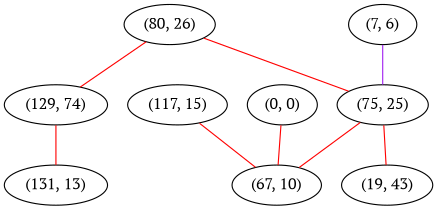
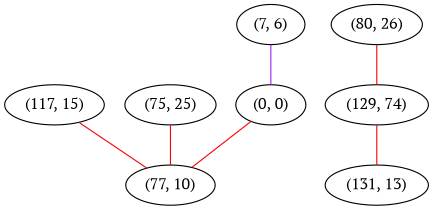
edge "(80, 26)" -- "(75, 25)": removed
edge "(7, 6)" -- "(75, 25)": now "(7, 6)" -- "(0, 0)"
node "(67, 10)": label "(67, 10)" -> "(77, 10)"
node "(19, 43)": removed
